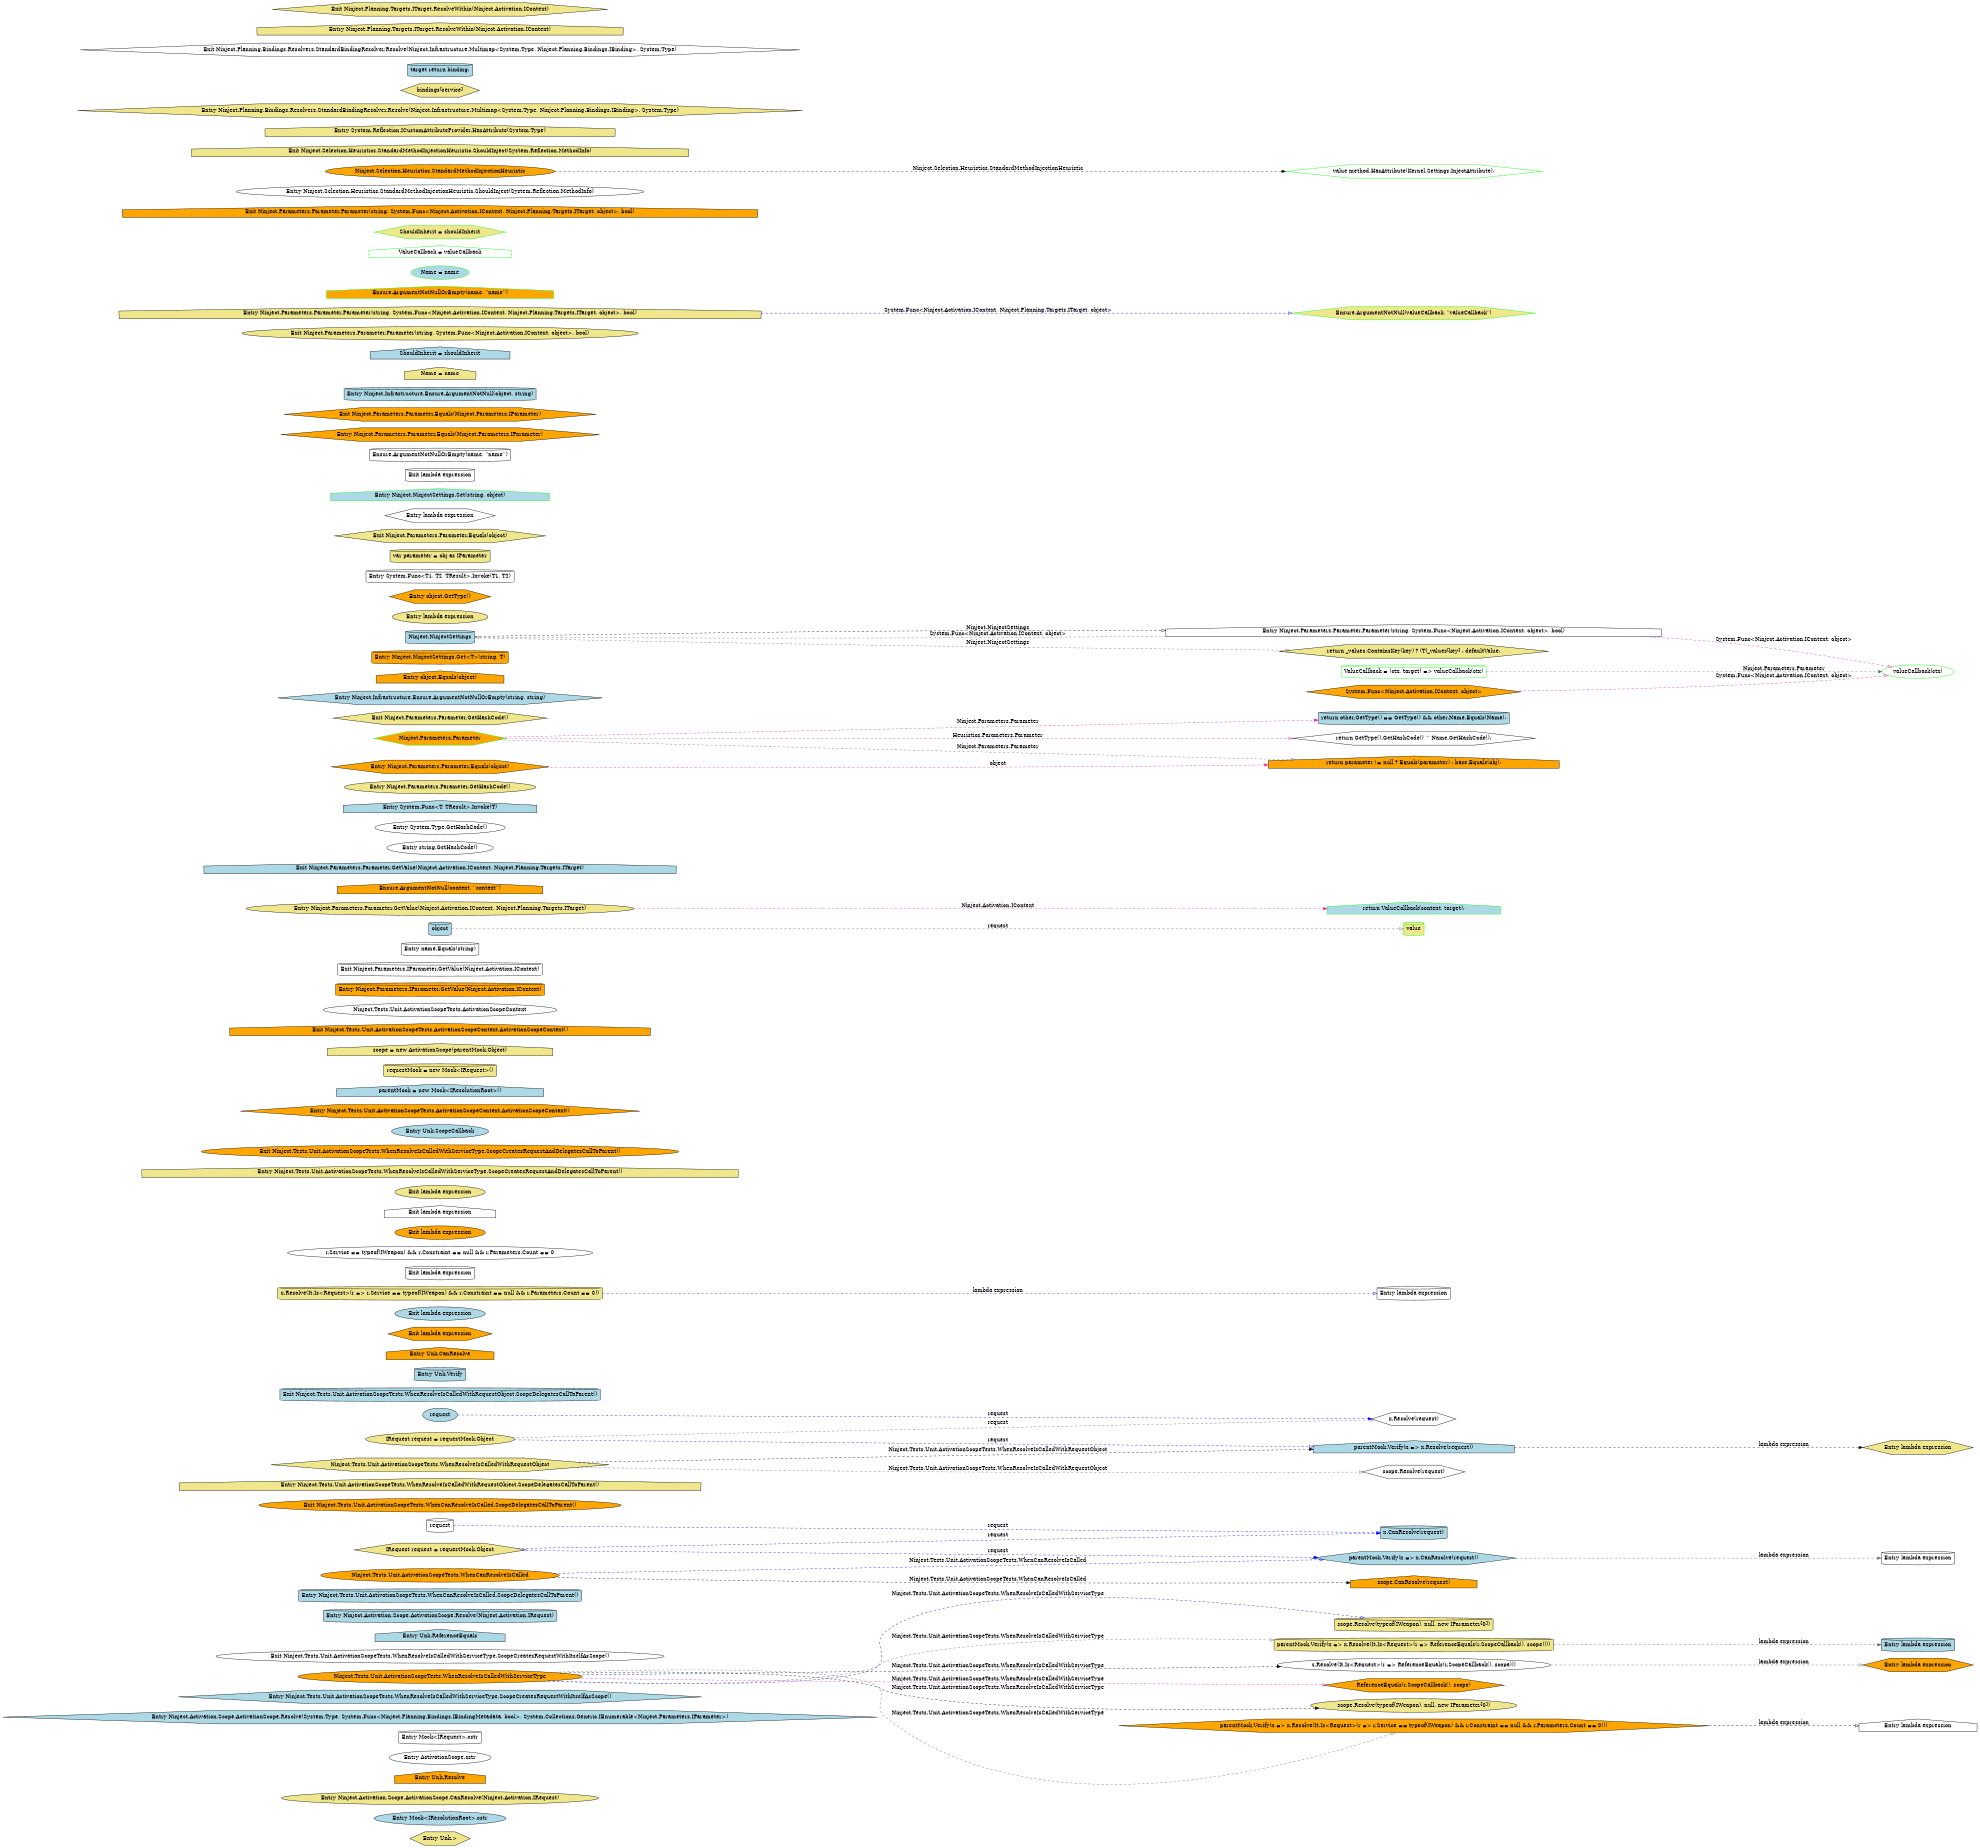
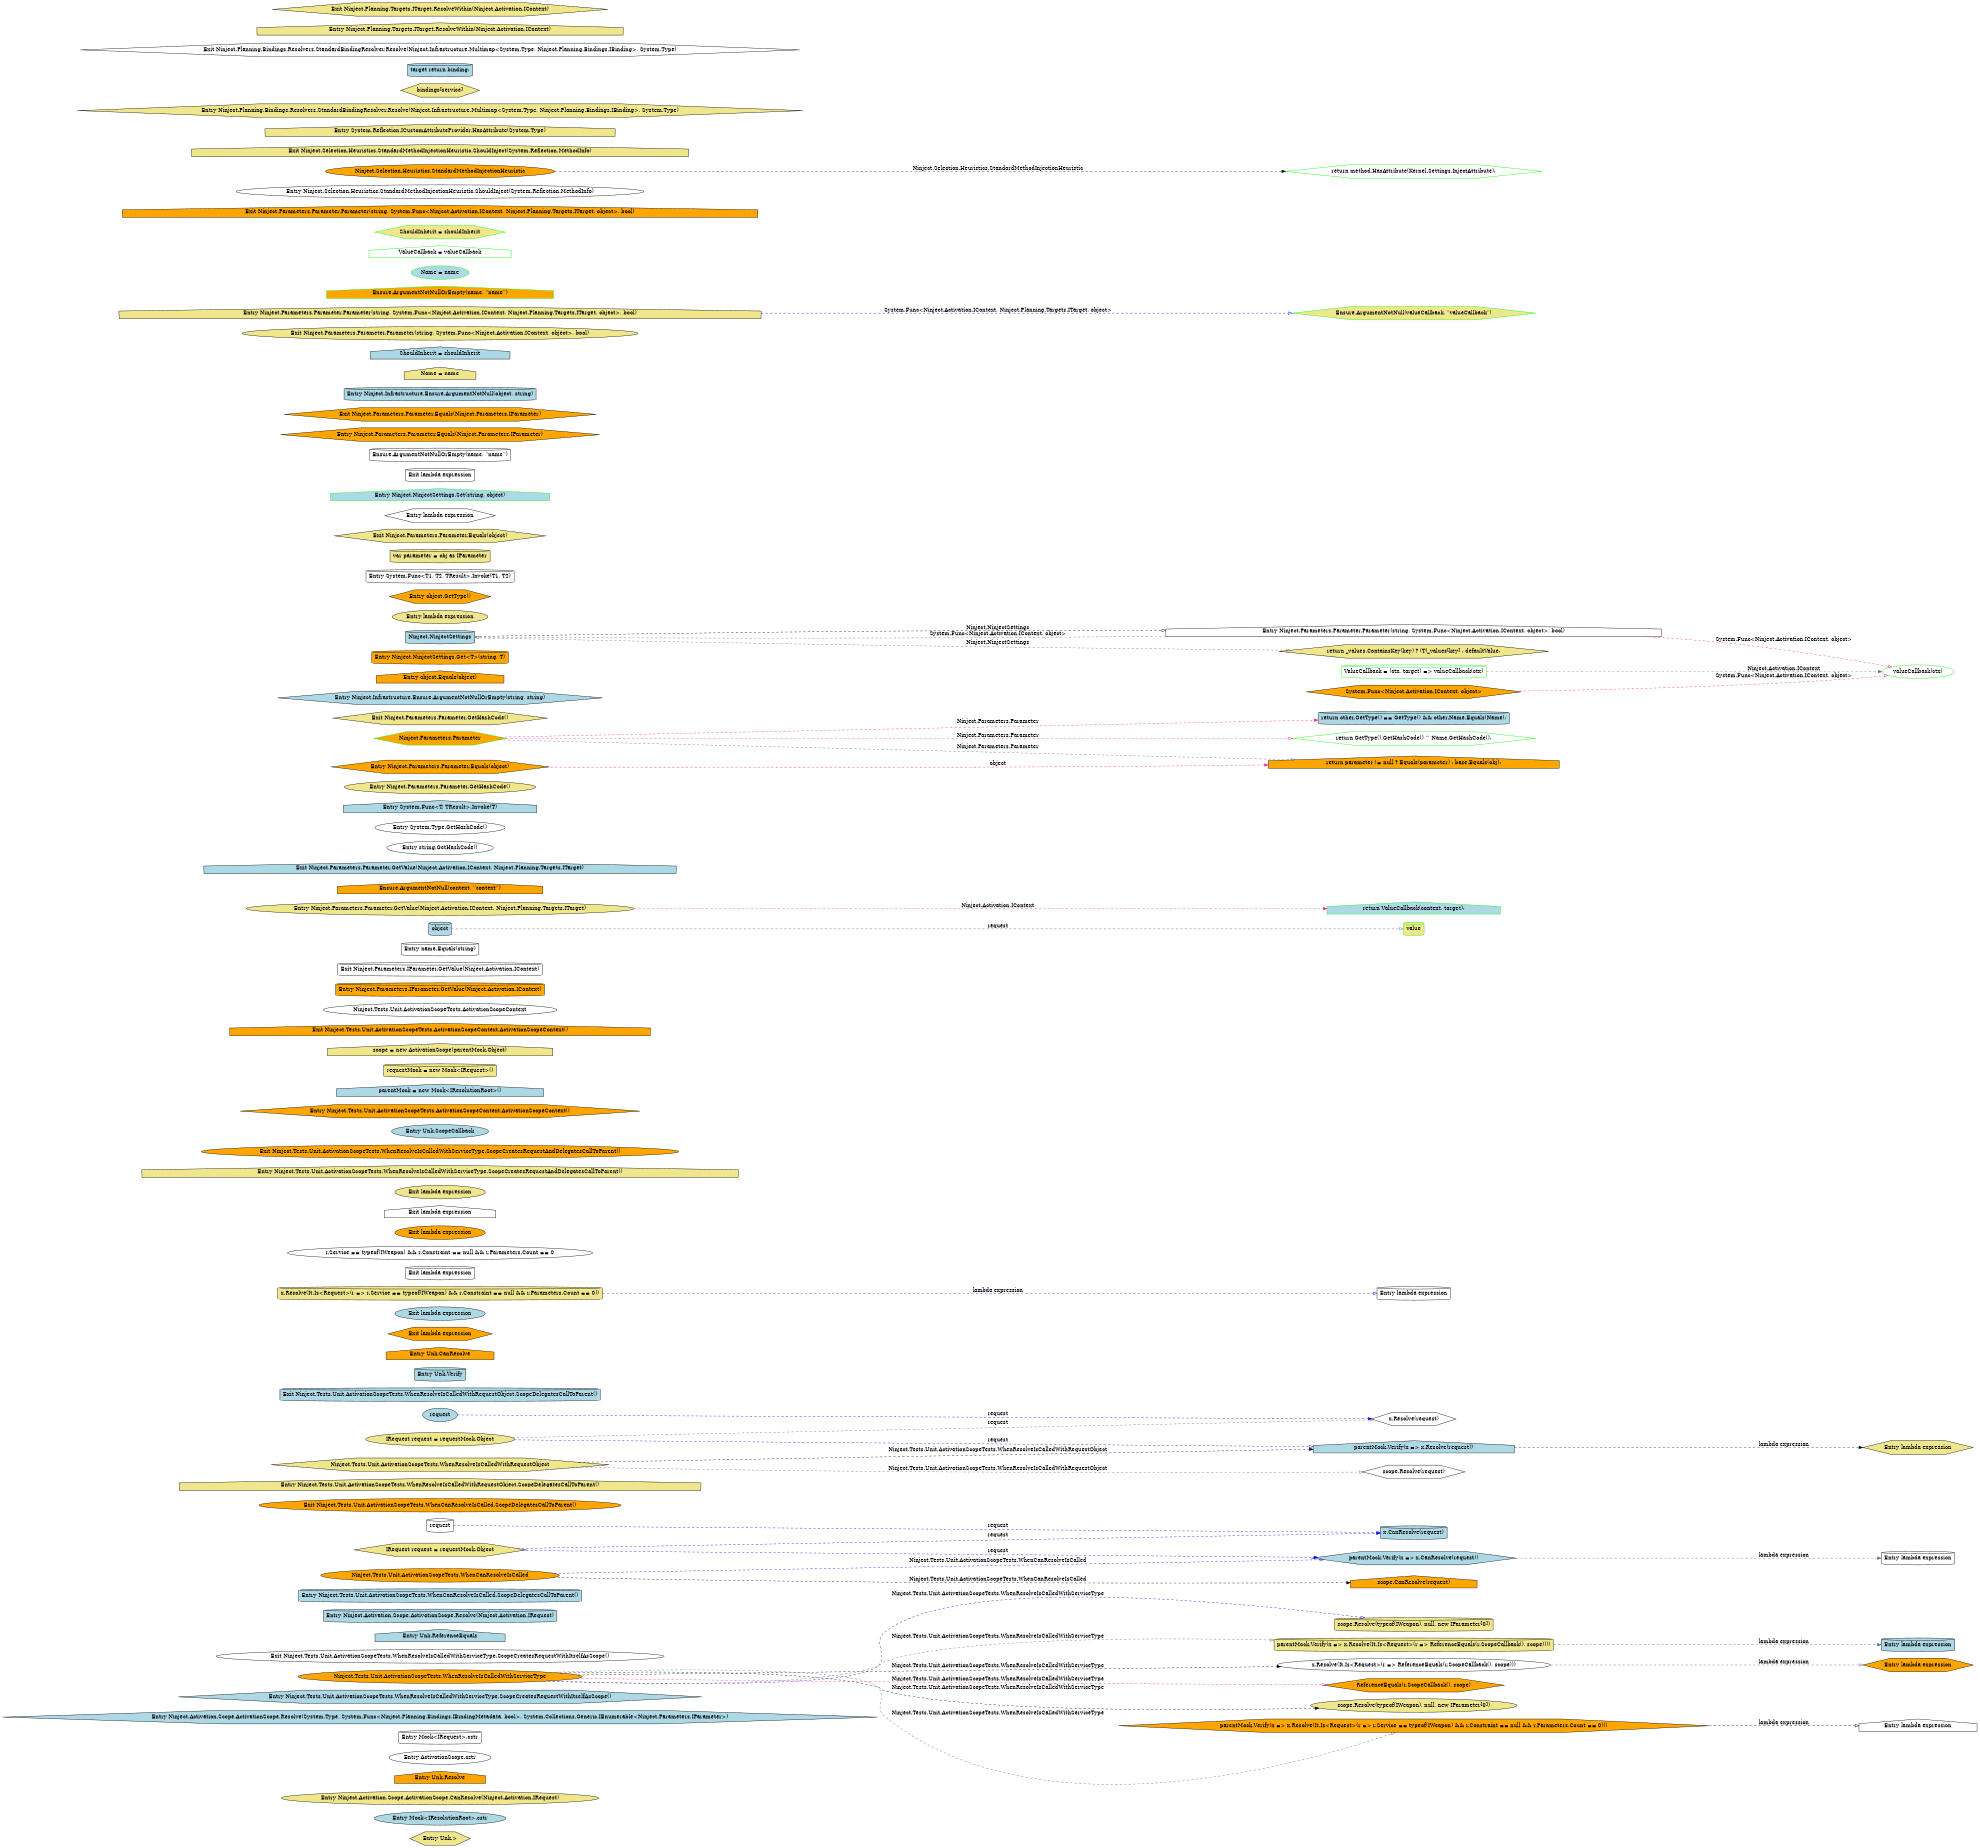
node "value method.HasAttribute(Kernel.Settings.InjectAttribute);": label "value method.HasAttribute(Kernel.Settings.InjectAttribute);" -> "return method.HasAttribute(Kernel.Settings.InjectAttribute);"
edge "ValueCallback = (ctx, target) => valueCallback(ctx)" -> "valueCallback(ctx)": label "Ninject.Parameters.Parameter" -> "Ninject.Activation.IContext"
edge "Ninject.Parameters.Parameter" -> "return GetType().GetHashCode() ^ Name.GetHashCode();": label "Heuristics.Parameters.Parameter" -> "Ninject.Parameters.Parameter"
node "return GetType().GetHashCode() ^ Name.GetHashCode();": color black -> green
